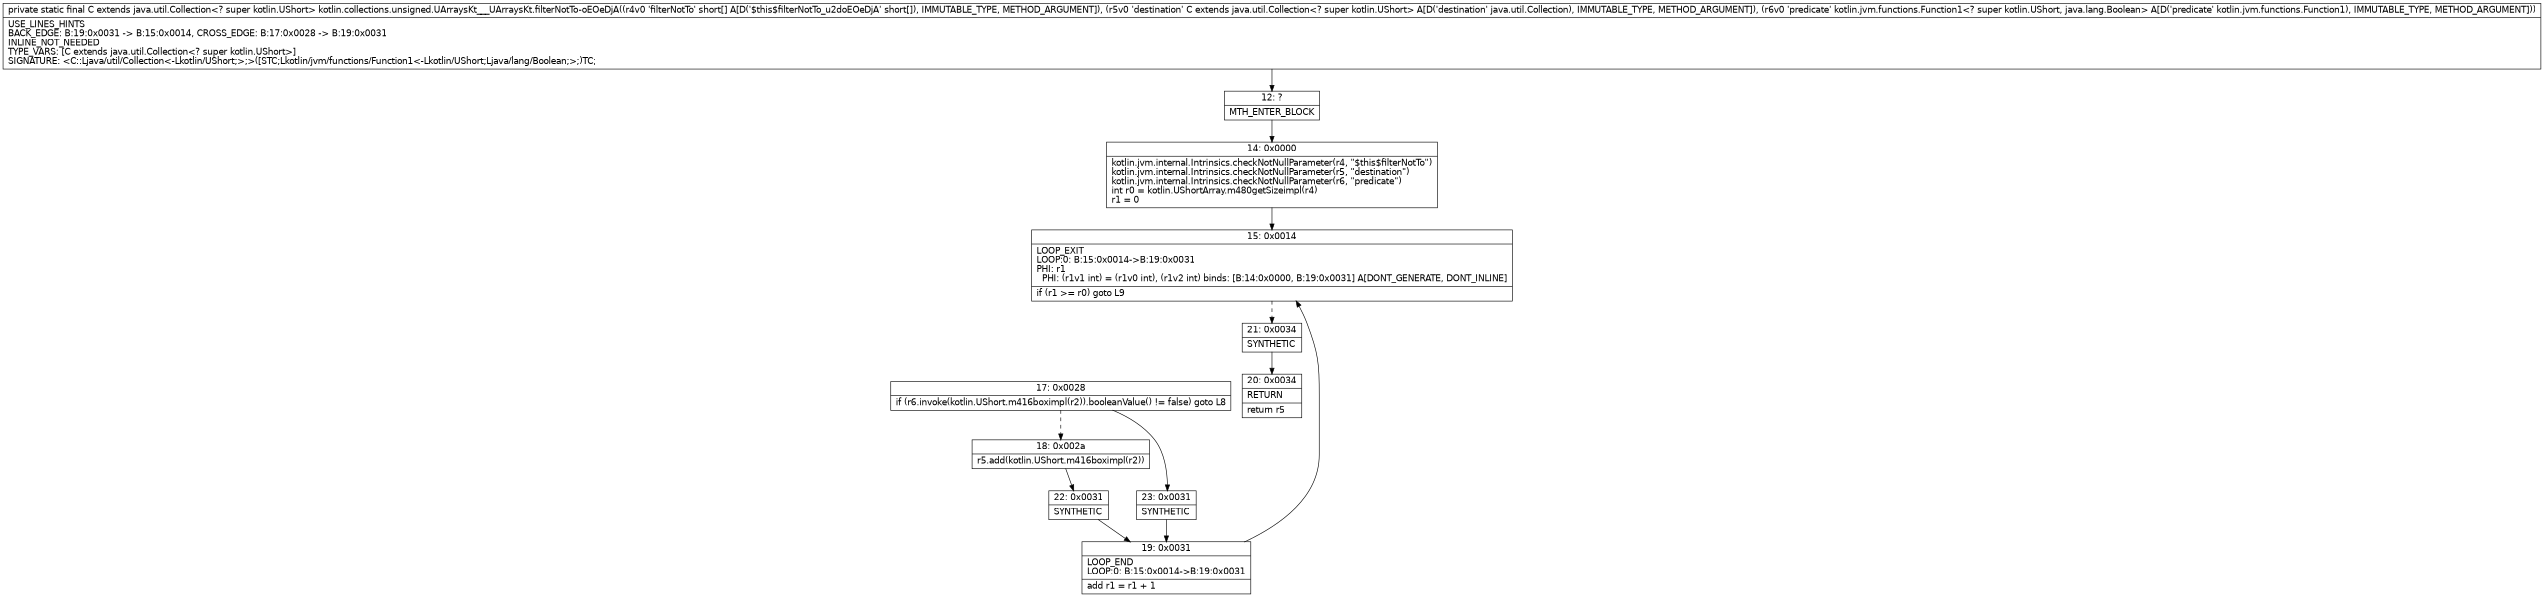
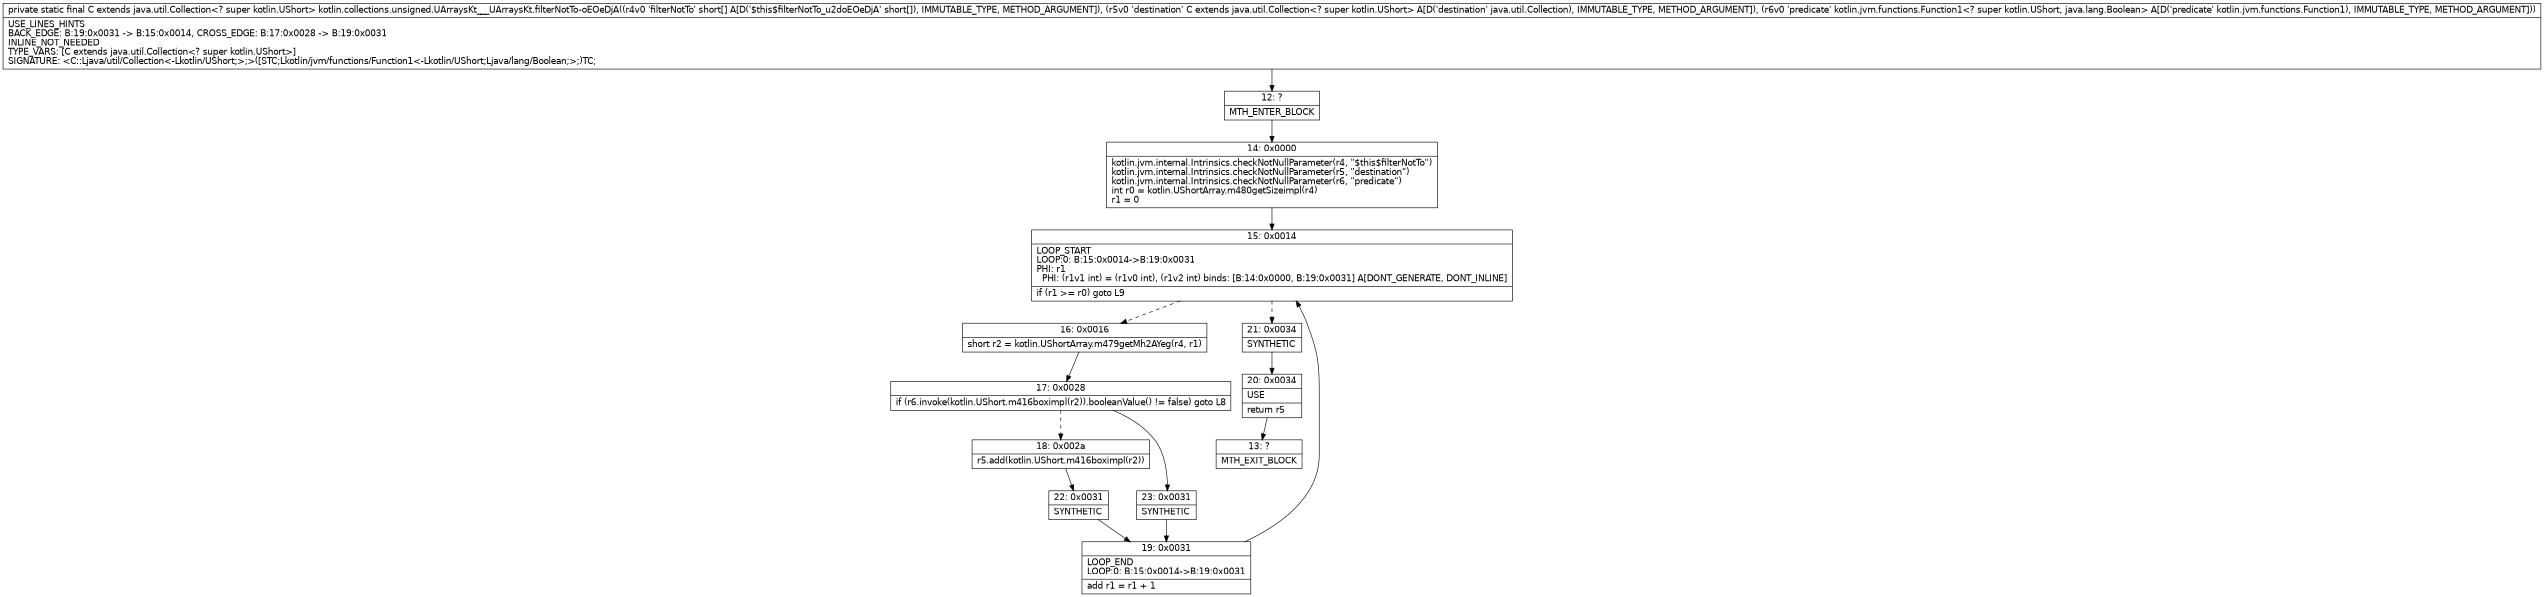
node "15: 0x0014": text "LOOP_EXIT" -> "LOOP_START"
node "16: 0x0016": added
node "20: 0x0034": text "RETURN" -> "USE"
node "13: ?": added
